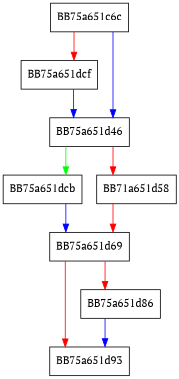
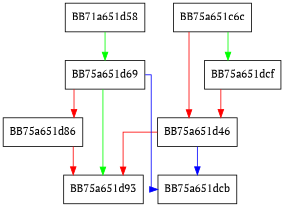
edge "BB75a651c6c" -> "BB75a651dcf": color red -> green
edge "BB75a651c6c" -> "BB75a651d46": color blue -> red
edge "BB75a651dcf" -> "BB75a651d46": color blue -> red
edge "BB75a651d46" -> "BB75a651dcb": color green -> blue
edge "BB75a651d46" -> "BB71a651d58": now "BB75a651d46" -> "BB75a651d93"
edge "BB75a651dcb" -> "BB75a651d69": reversed
edge "BB71a651d58" -> "BB75a651d69": color red -> green
edge "BB75a651d69" -> "BB75a651d93": color red -> green
edge "BB75a651d86" -> "BB75a651d93": color blue -> red
